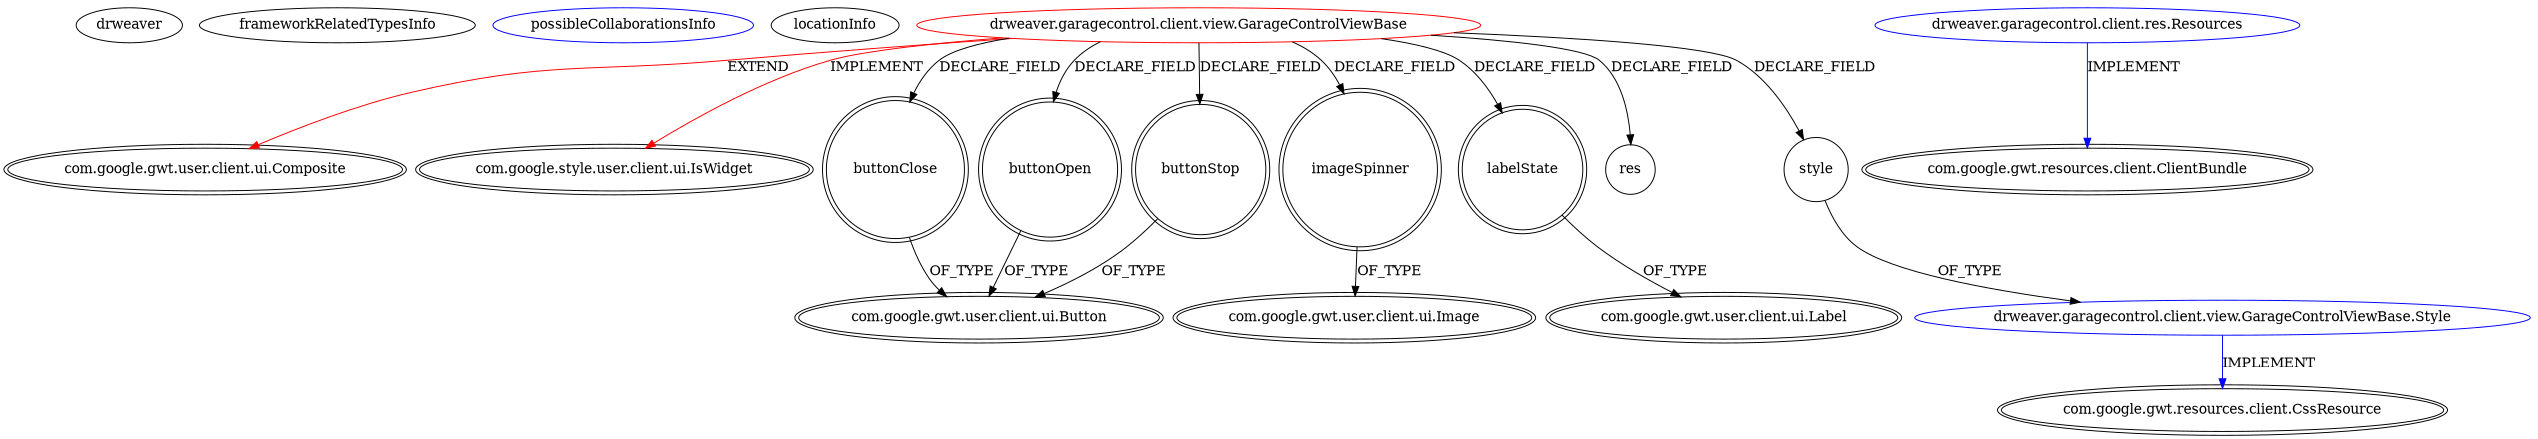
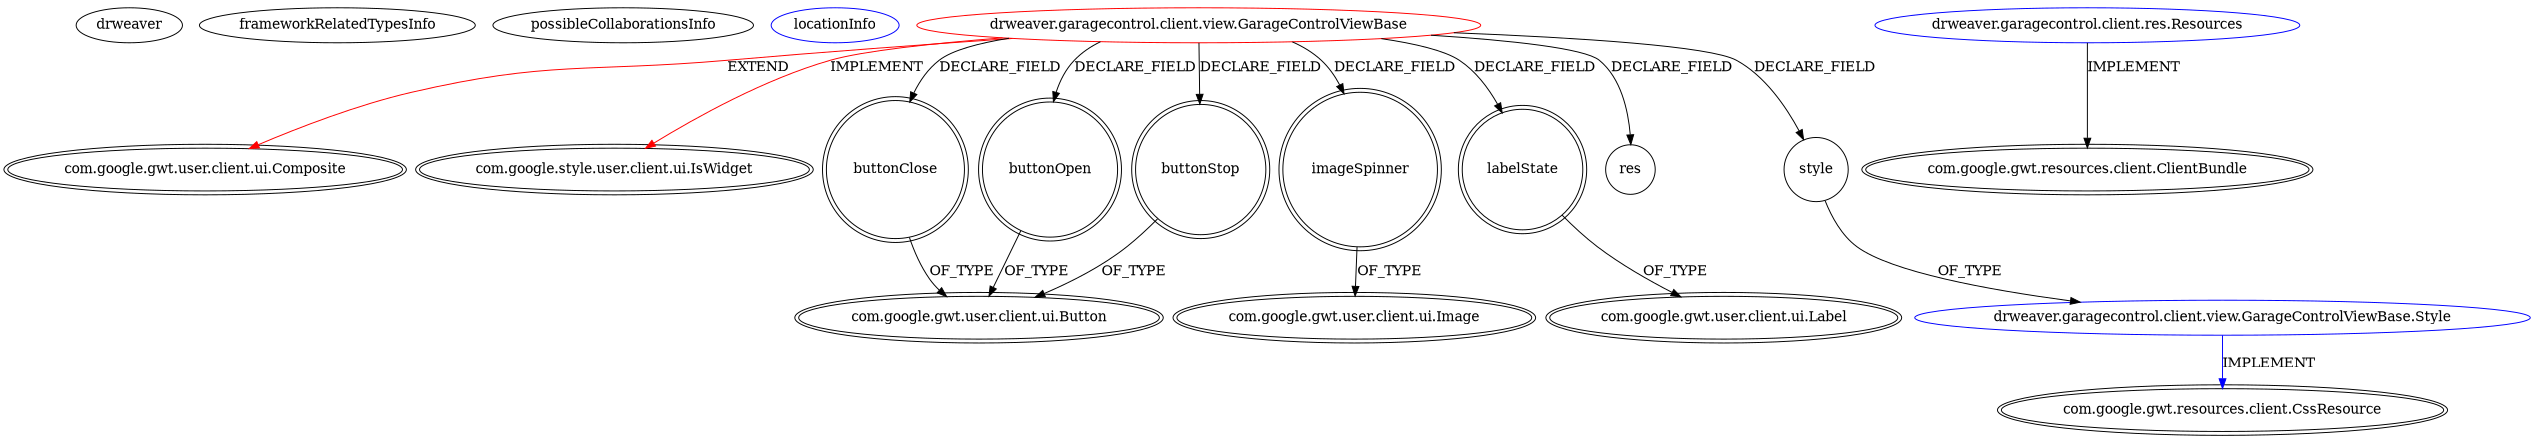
node "possibleCollaborationsInfo": color blue -> black
node "locationInfo": color black -> blue
edge "drweaver.garagecontrol.client.res.Resources" -> "com.google.gwt.resources.client.ClientBundle": color blue -> black
